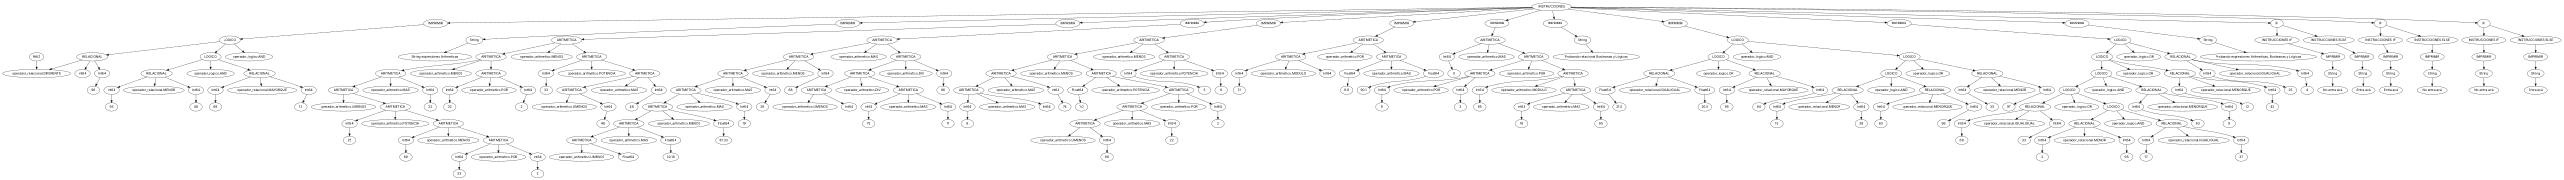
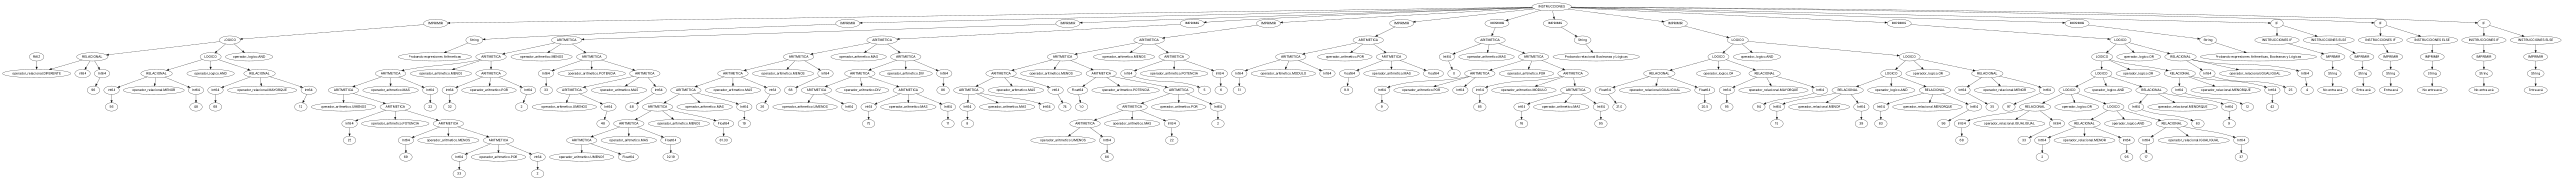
node "String expresiones Arítmeticas": label "String expresiones Arítmeticas" -> "Probando expresiones Arítmeticas"
node "90.1": removed
node "3": removed
